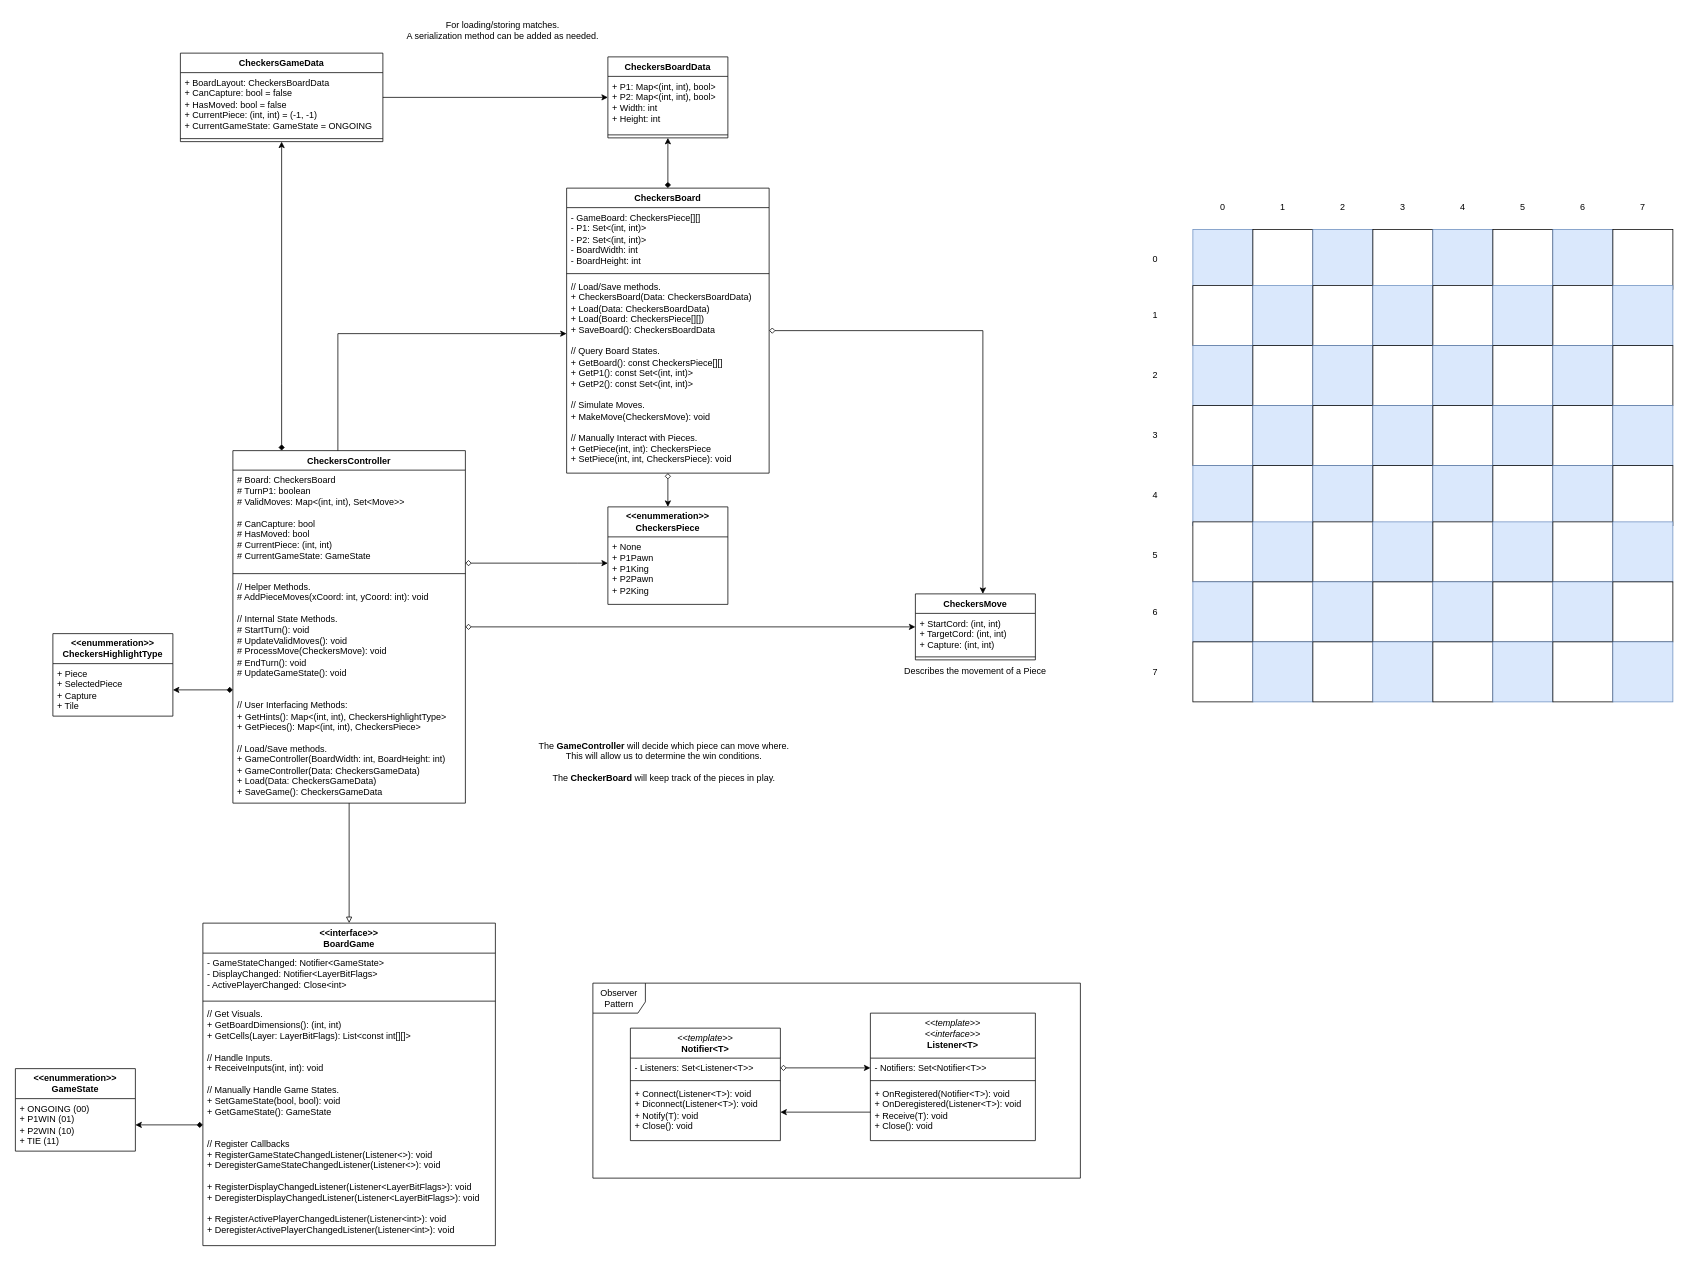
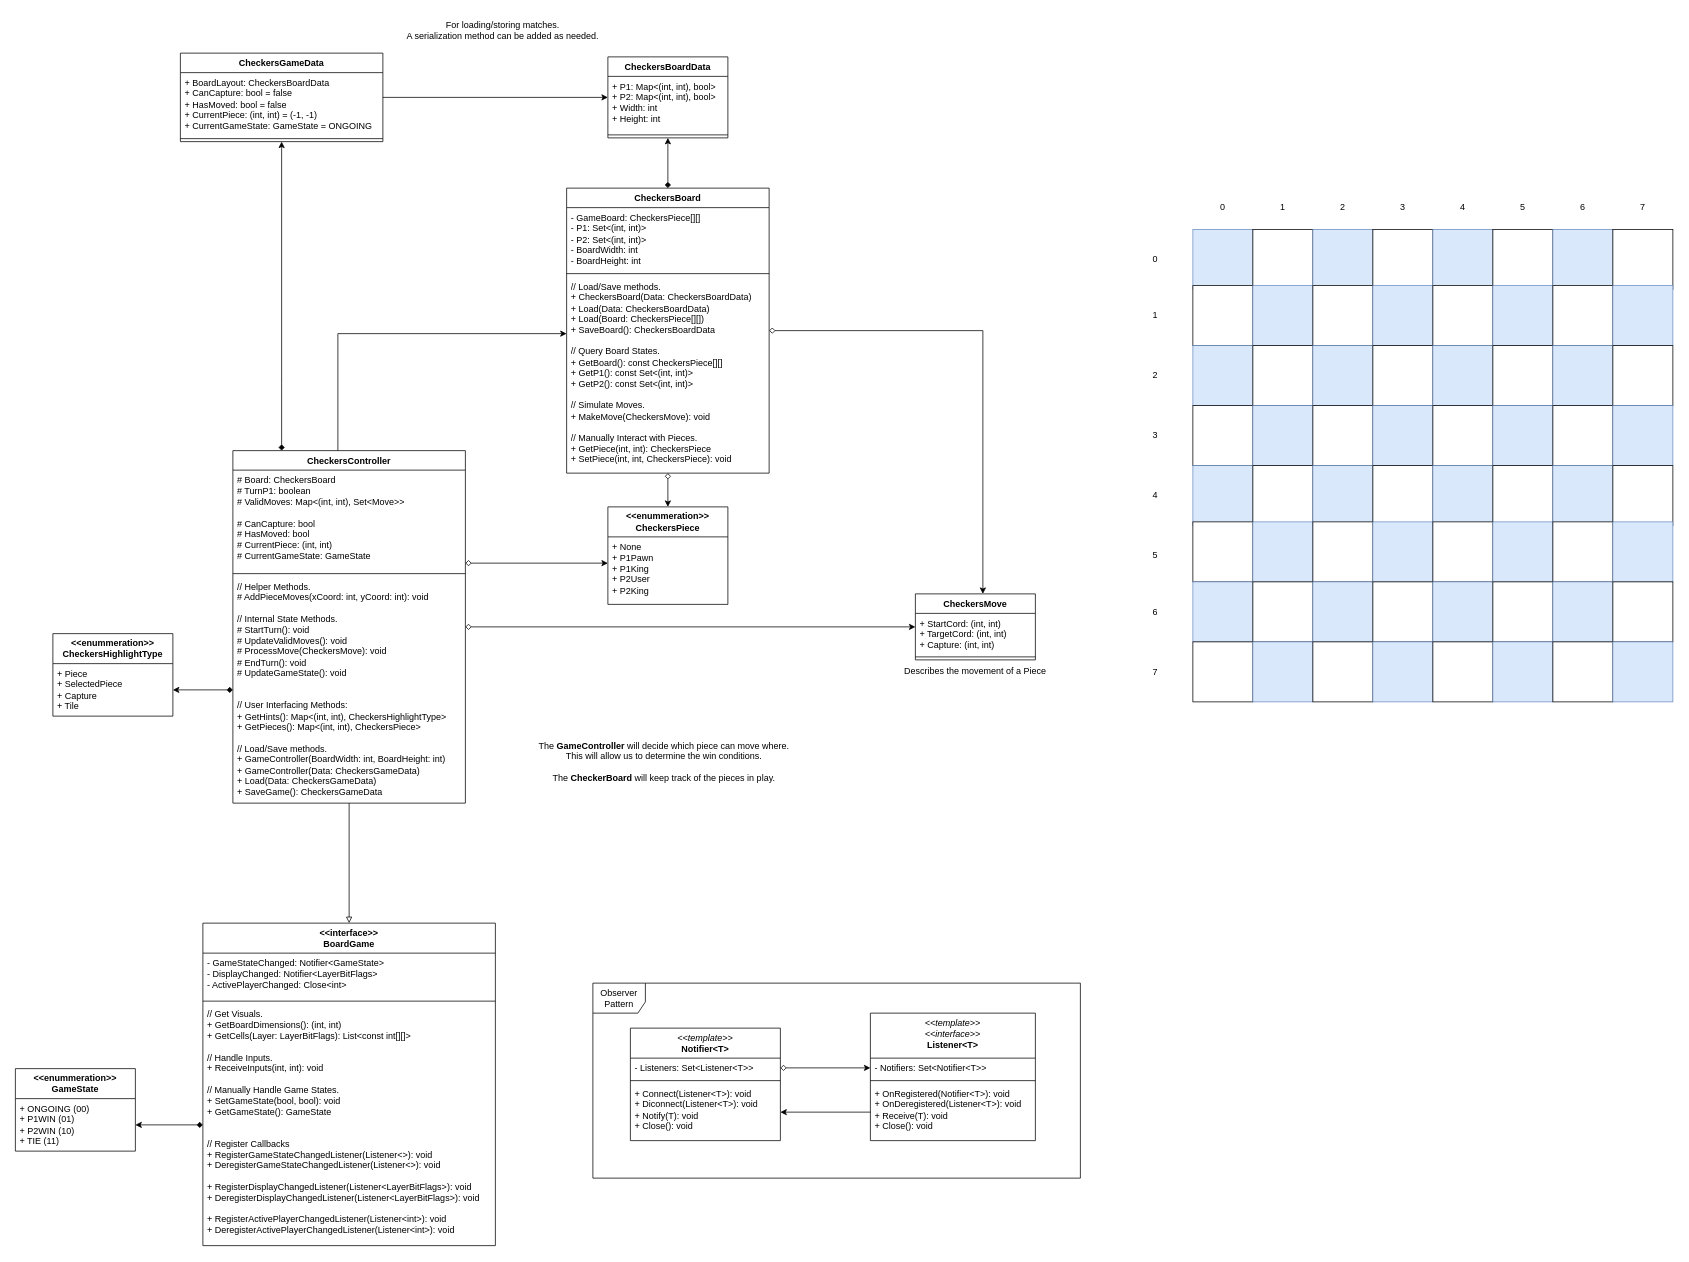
node "+ None + P1Pawn + P1King + P2Pawn + P2King": label "+ None + P1Pawn + P1King + P2Pawn + P2King" -> "+ None + P1Pawn + P1King + P2User + P2King"
